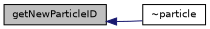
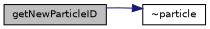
edge "~particle" -> "getNewParticleID": reversed
